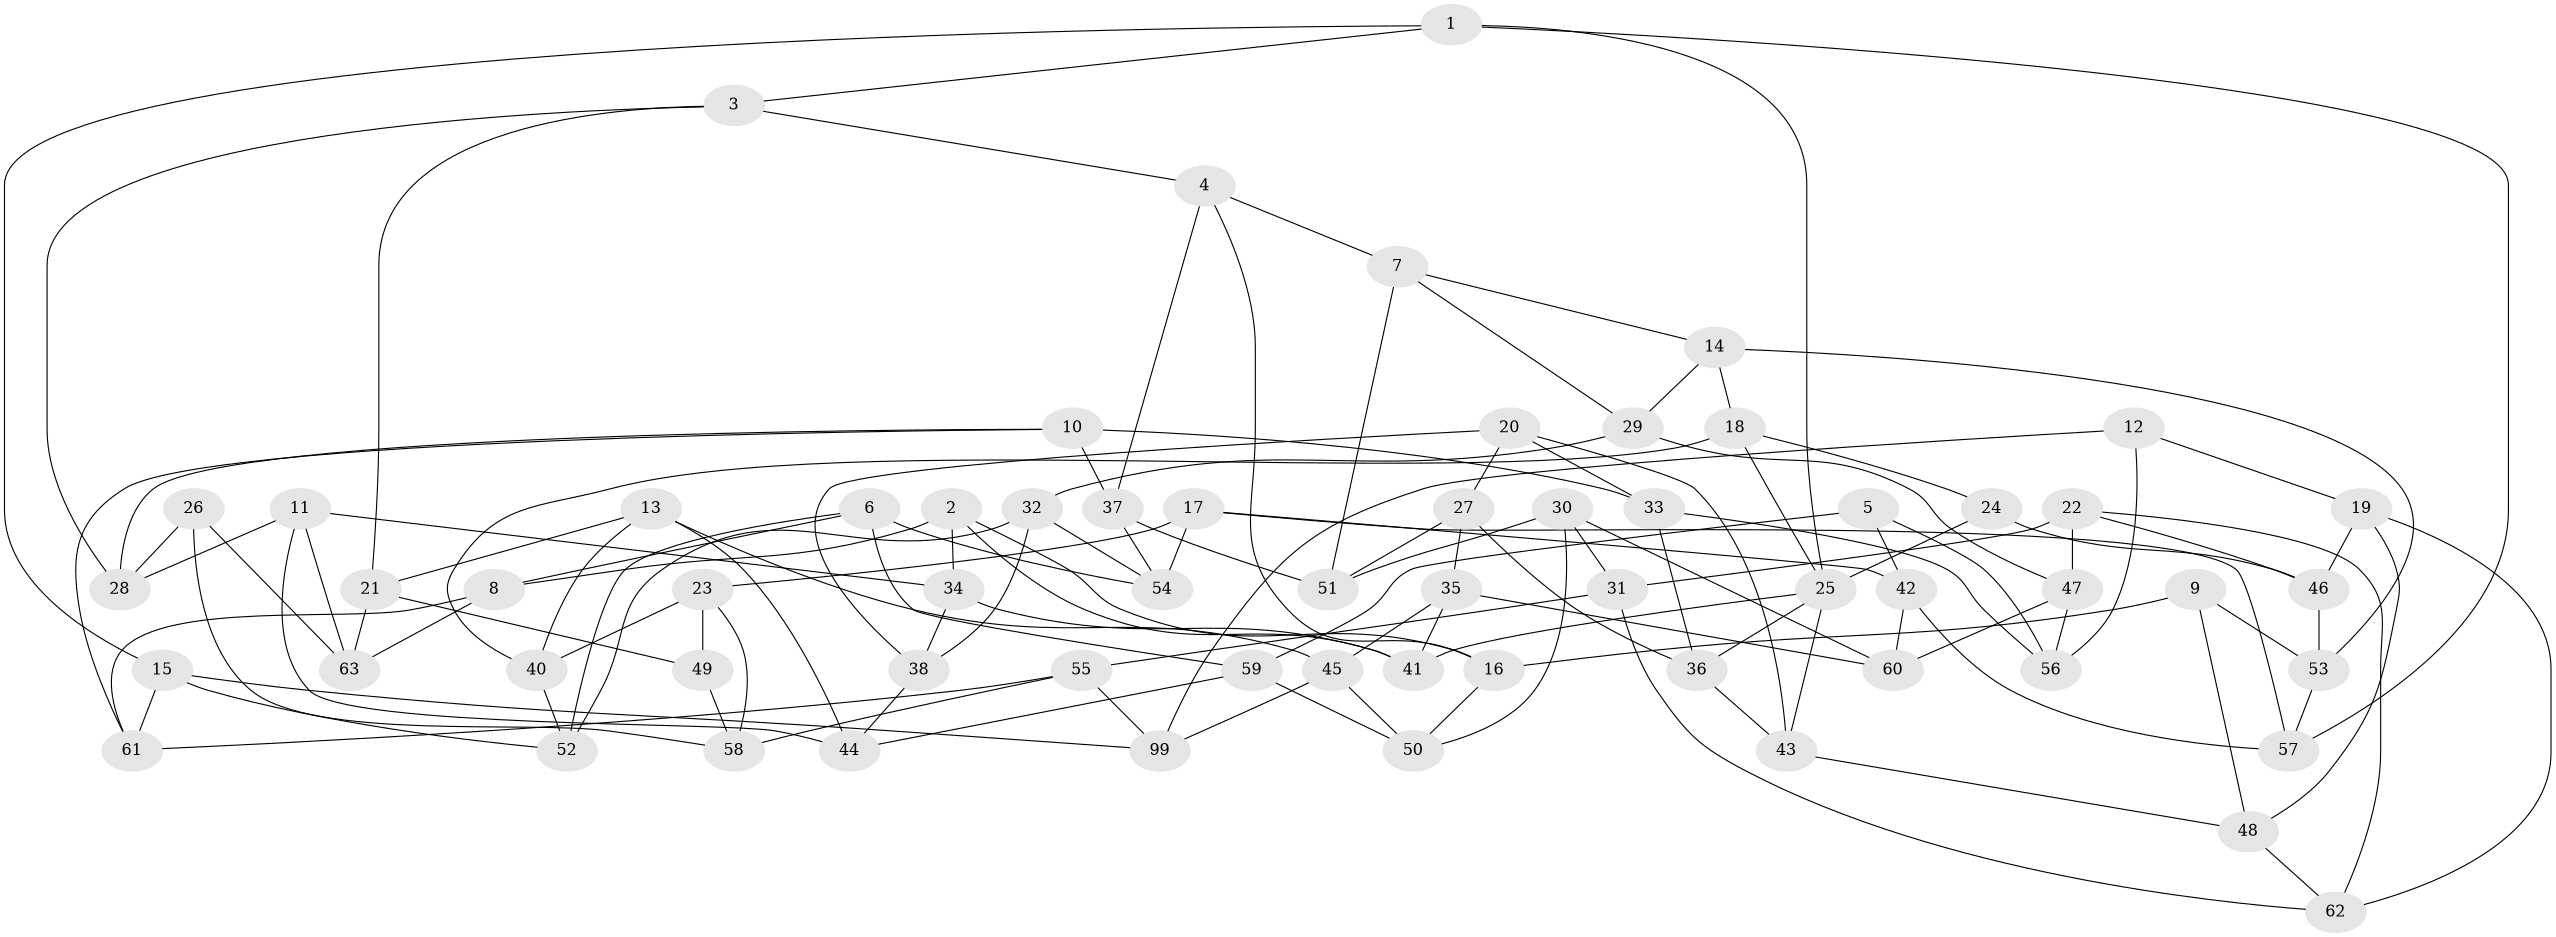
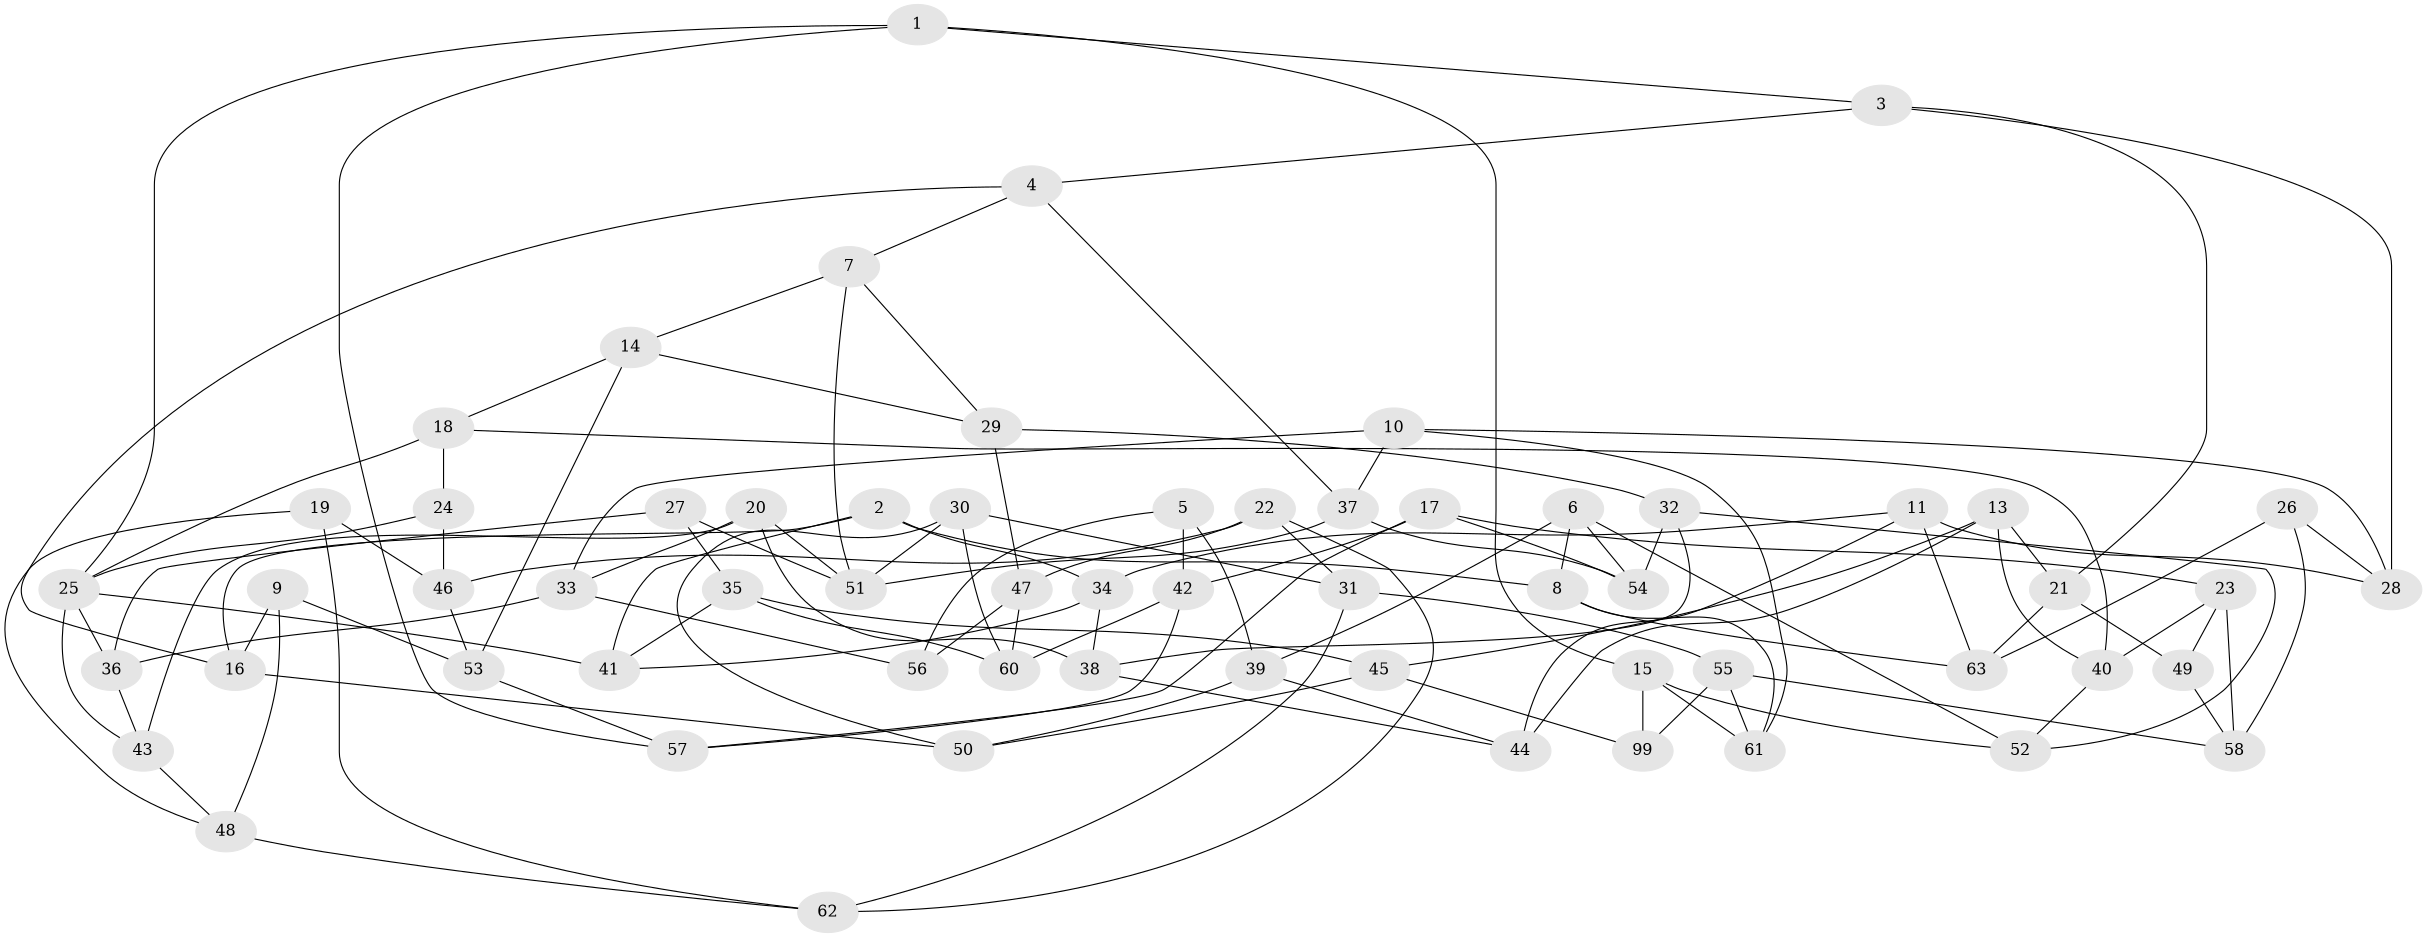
node "12": removed
edge "20" -- "27": now "20" -- "51"
node "59": label "59" -> "39"
